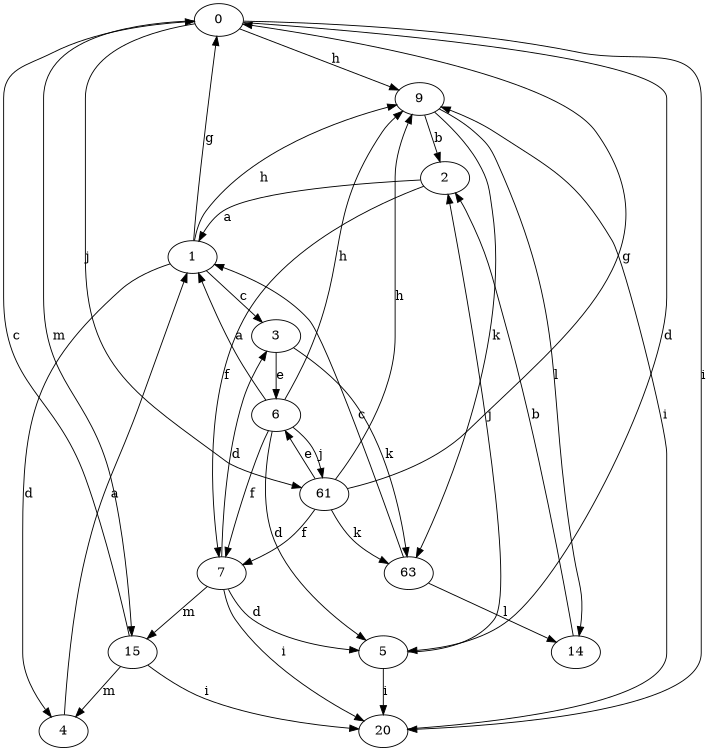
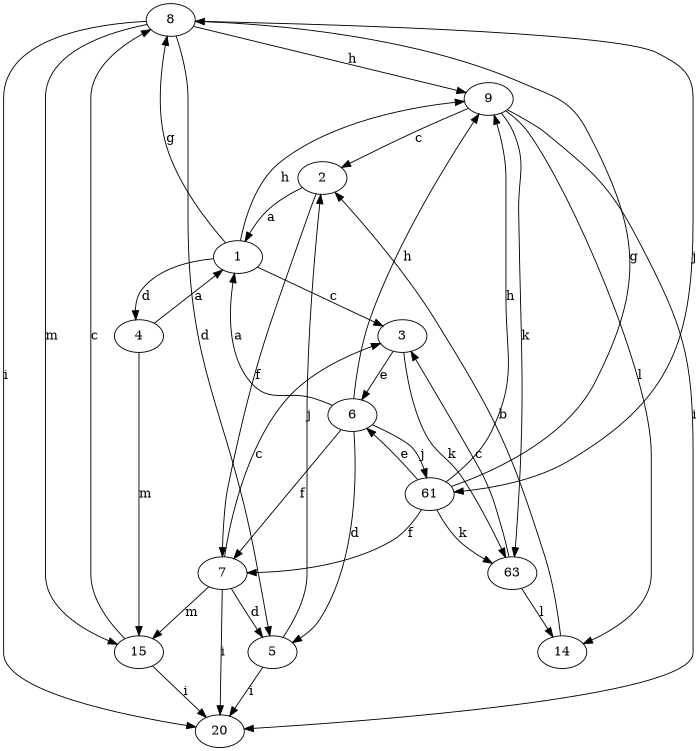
node "0": label "0" -> "8"
edge "9" -> "2": label "b" -> "c"
edge "63" -> "1": now "63" -> "3"
edge "7" -> "3": label "d" -> "c"
edge "20" -> "9": reversed
edge "15" -> "4": reversed
